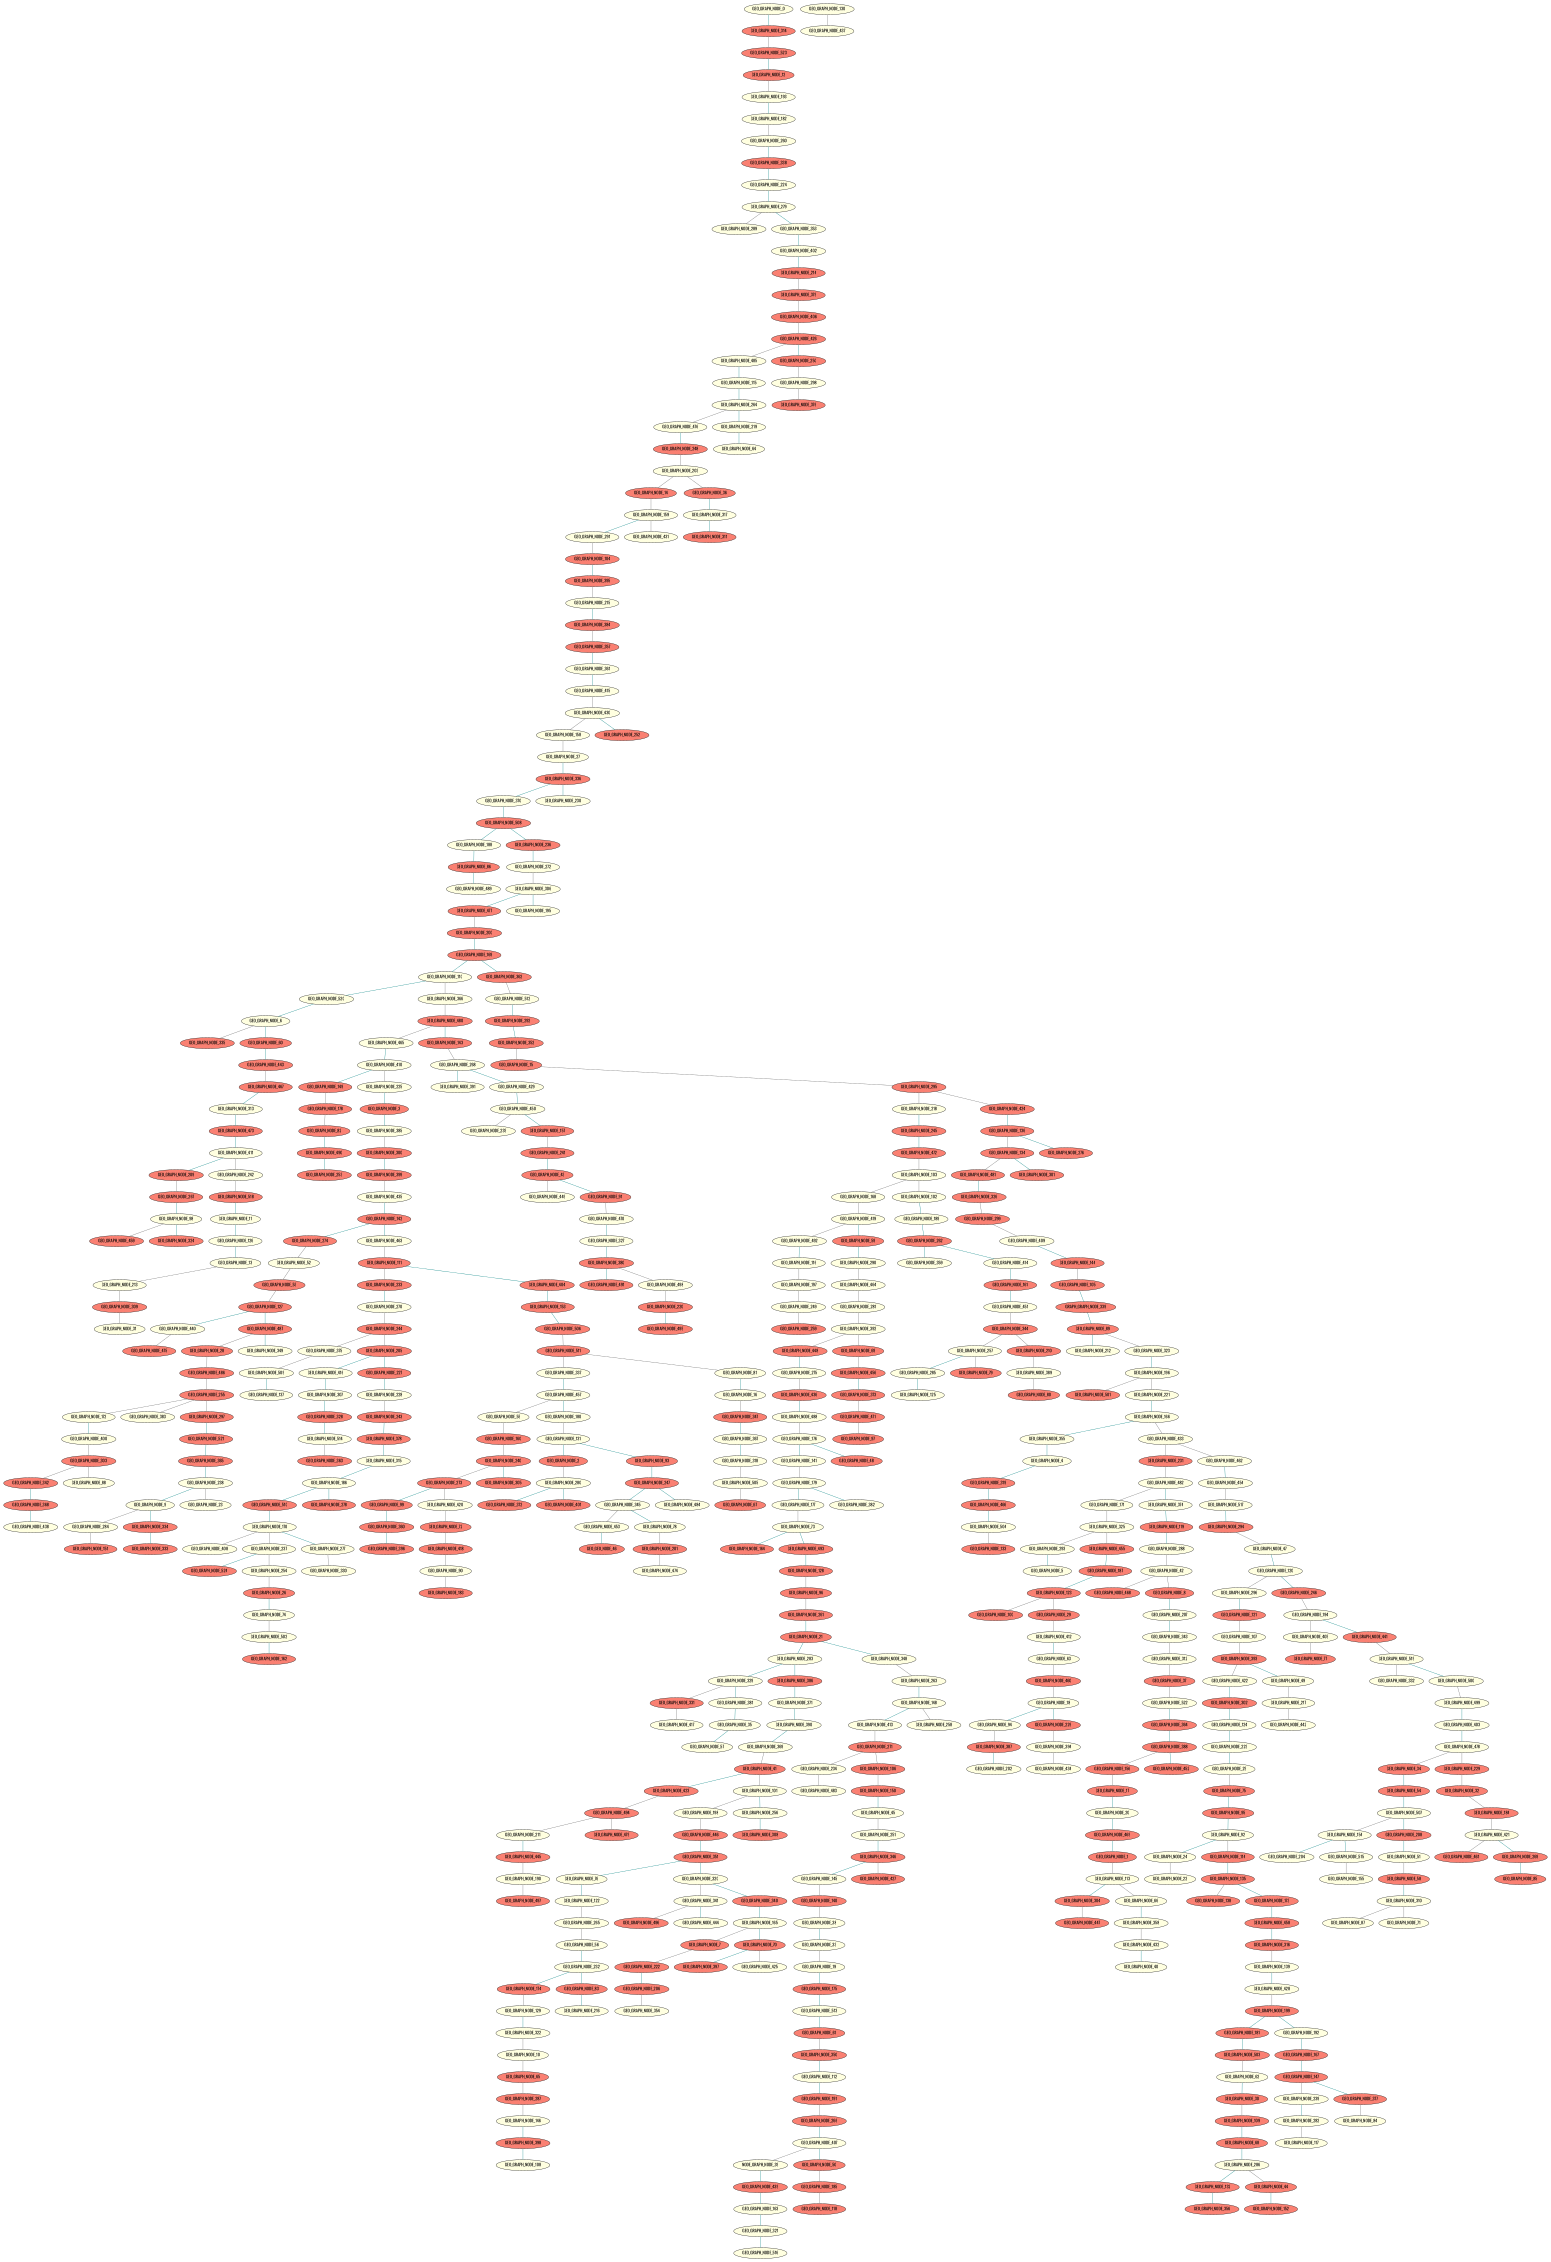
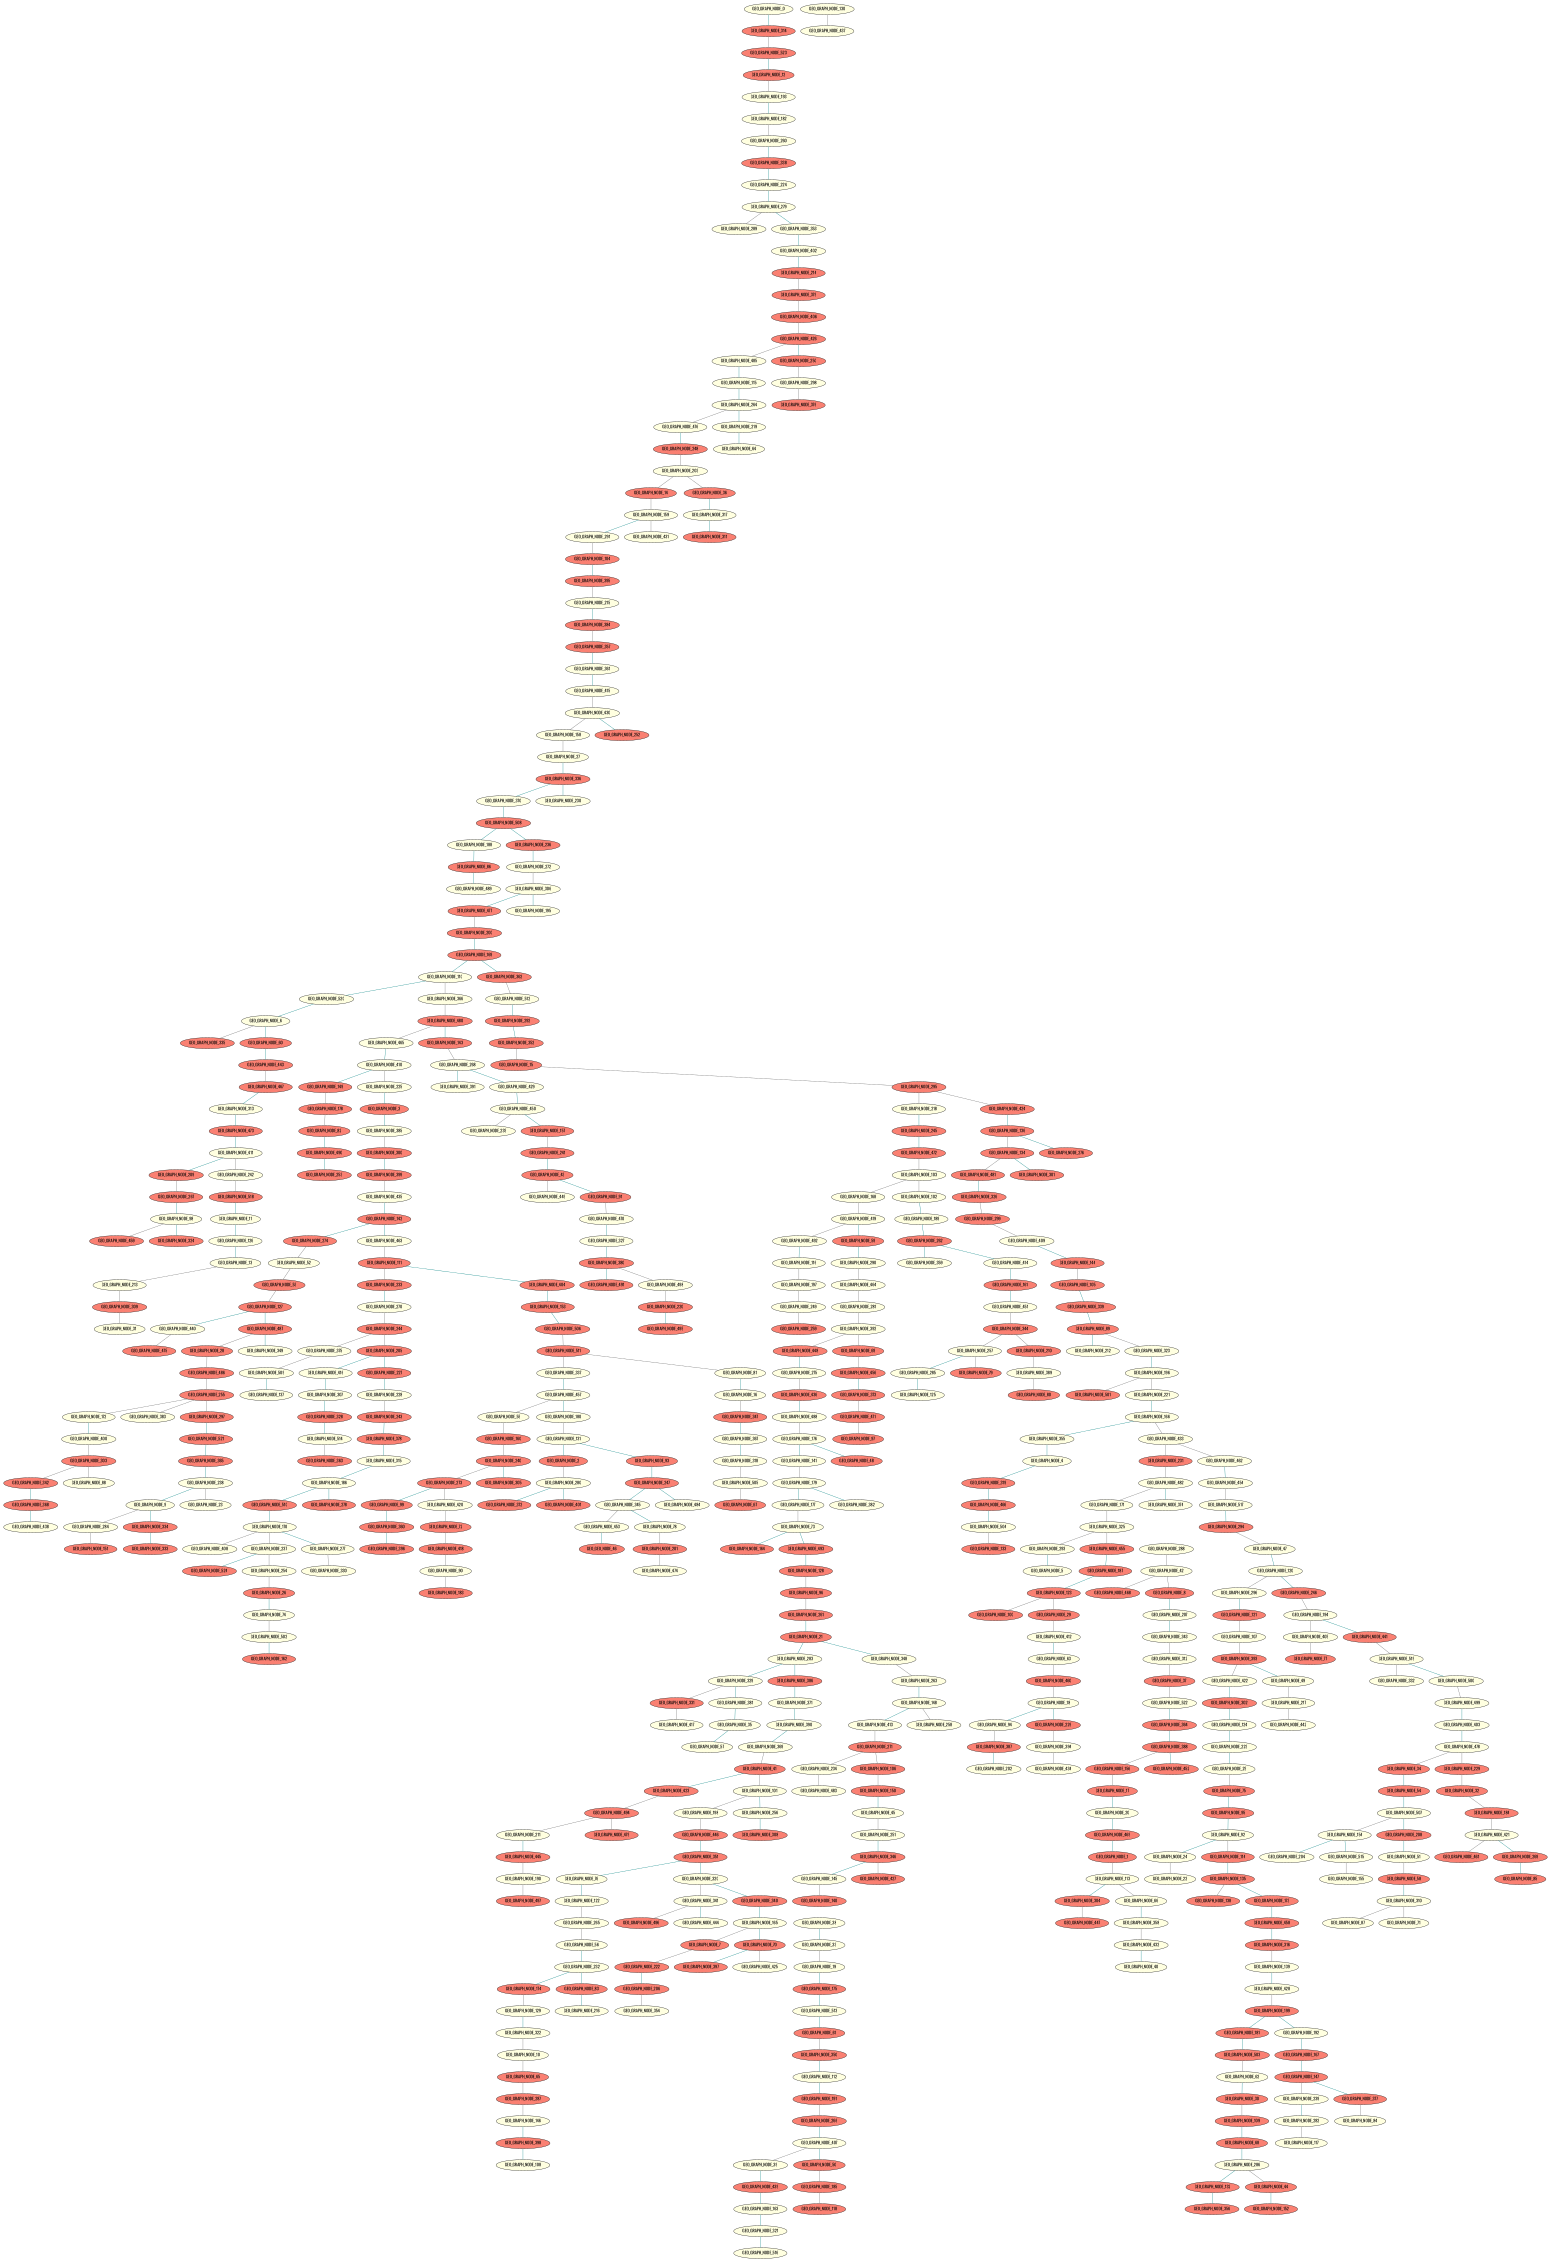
node "GRAPH_GRAPH_NODE_339": label "GRAPH_GRAPH_NODE_339" -> "GEO_GRAPH_NODE_339"
node "GEO_GRAPH_NODE_119": removed
edge "GEO_GRAPH_NODE_140" -- "GEO_GRAPH_NODE_38": removed
node "NODE_GRAPH_NODE_39": label "NODE_GRAPH_NODE_39" -> "GEO_GRAPH_NODE_39"
